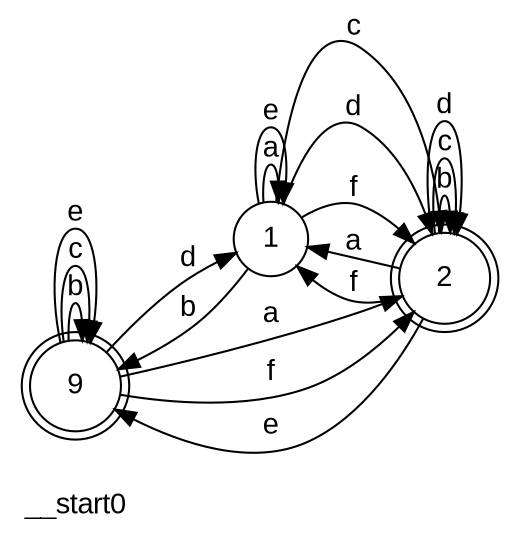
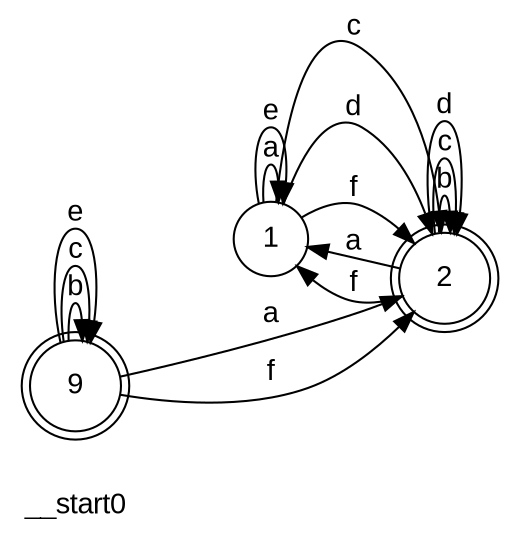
edge "9" -> "1": removed, label "d"
edge "1" -> "9": removed, label "b"
edge "2" -> "9": removed, label "e"
